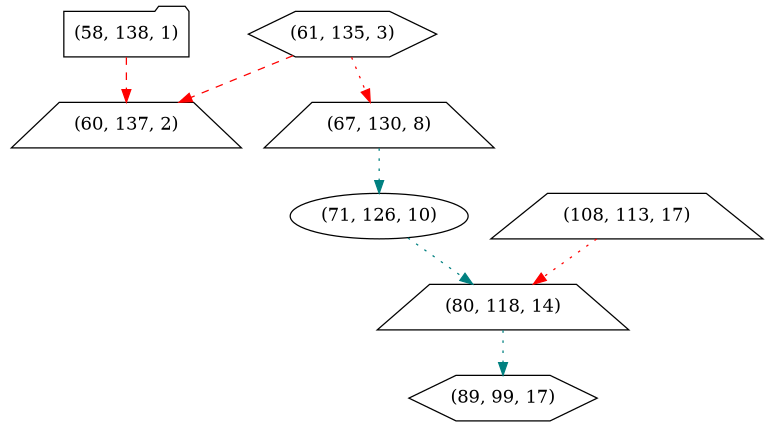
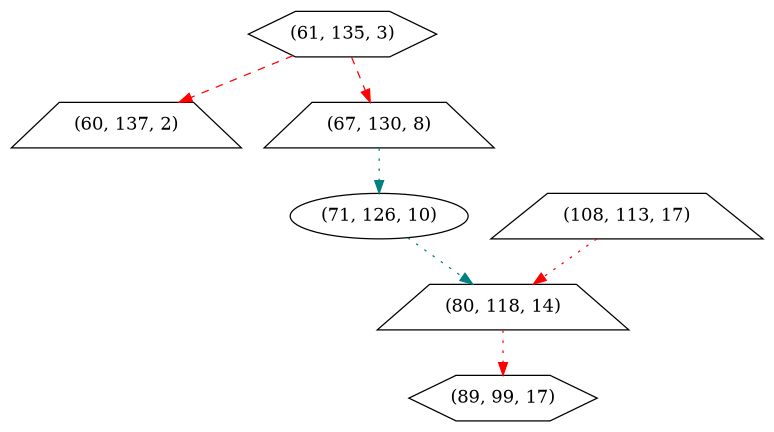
node "(58, 138, 1)": removed
edge "(61, 135, 3)" -> "(67, 130, 8)": style dotted -> dashed
edge "(80, 118, 14)" -> "(89, 99, 17)": color teal -> red
